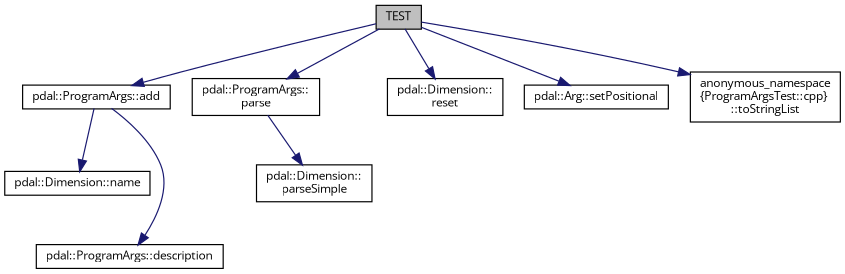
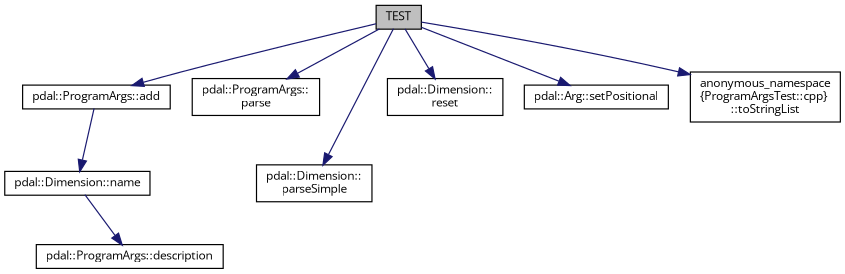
edge "pdal::ProgramArgs:: parse" -> "pdal::Dimension:: parseSimple": now "TEST" -> "pdal::Dimension:: parseSimple"
edge "pdal::ProgramArgs::add" -> "pdal::ProgramArgs::description": now "pdal::Dimension::name" -> "pdal::ProgramArgs::description"
